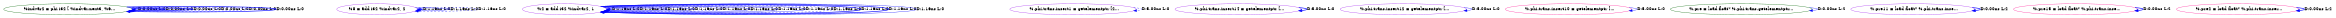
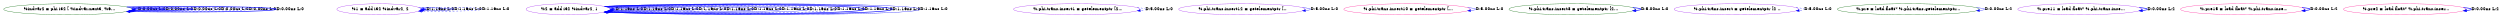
node "%8 = add i32 %indvar2, 2": label "%8 = add i32 %indvar2, 2" -> "%1 = add i32 %indvar2, 2"
node "%.phi.trans.insert14 = getelementptr [...": removed
node "%.phi.trans.insert8 = getelementptr [2...": added
node "%.phi.trans.insert = getelementptr [2 ...": added
